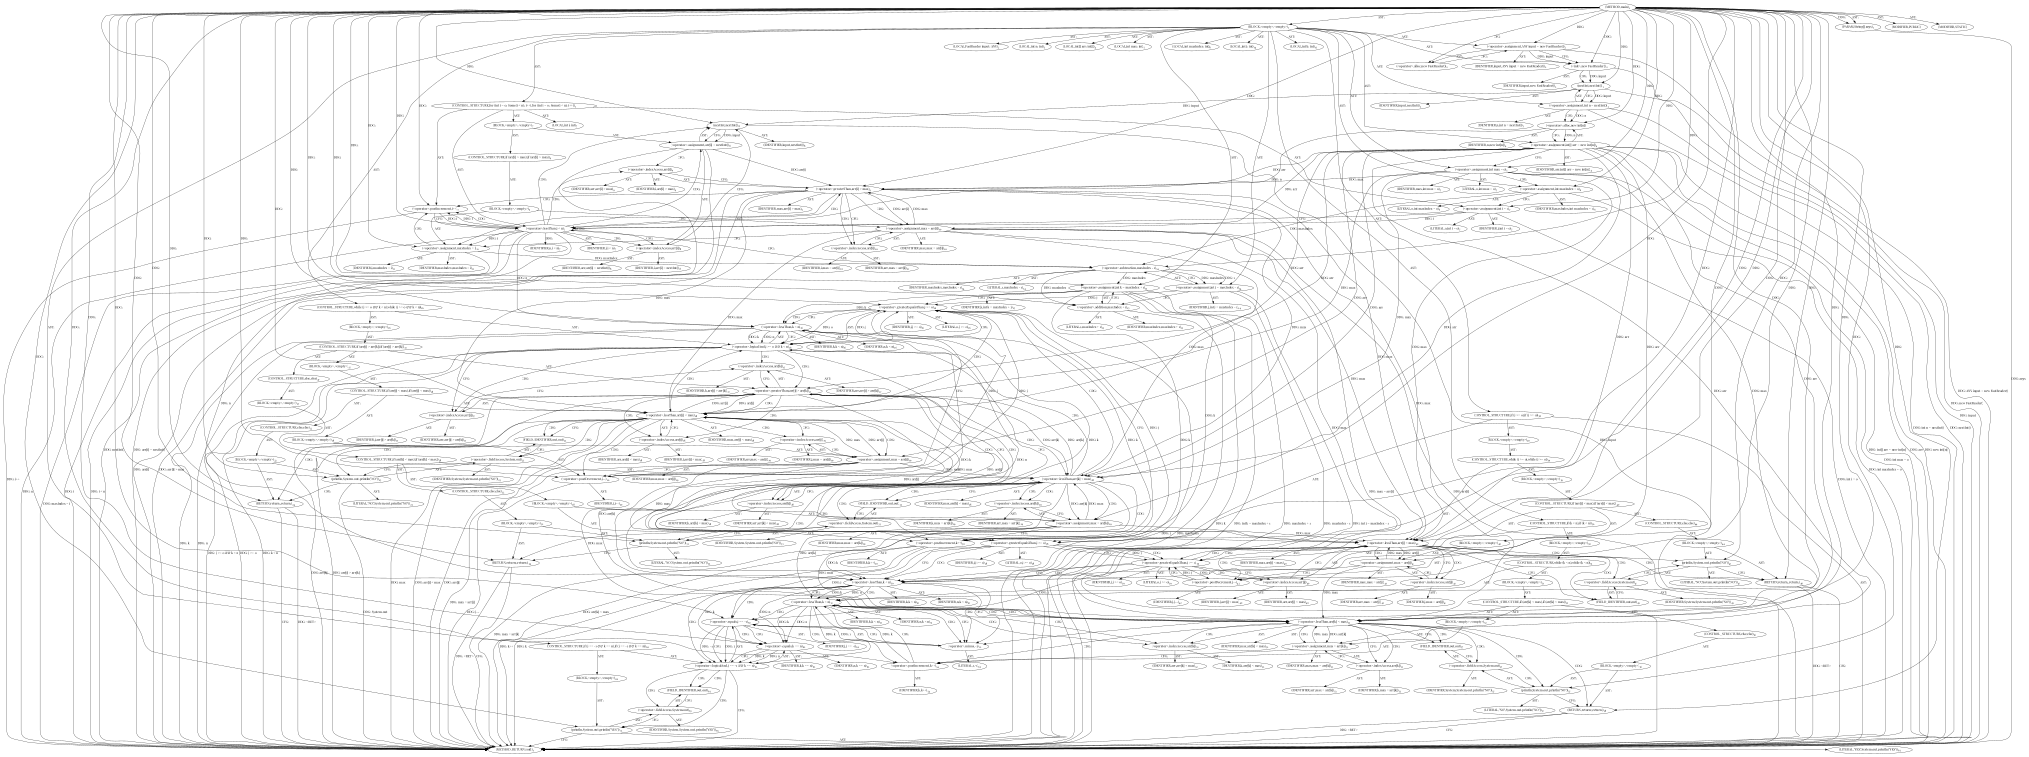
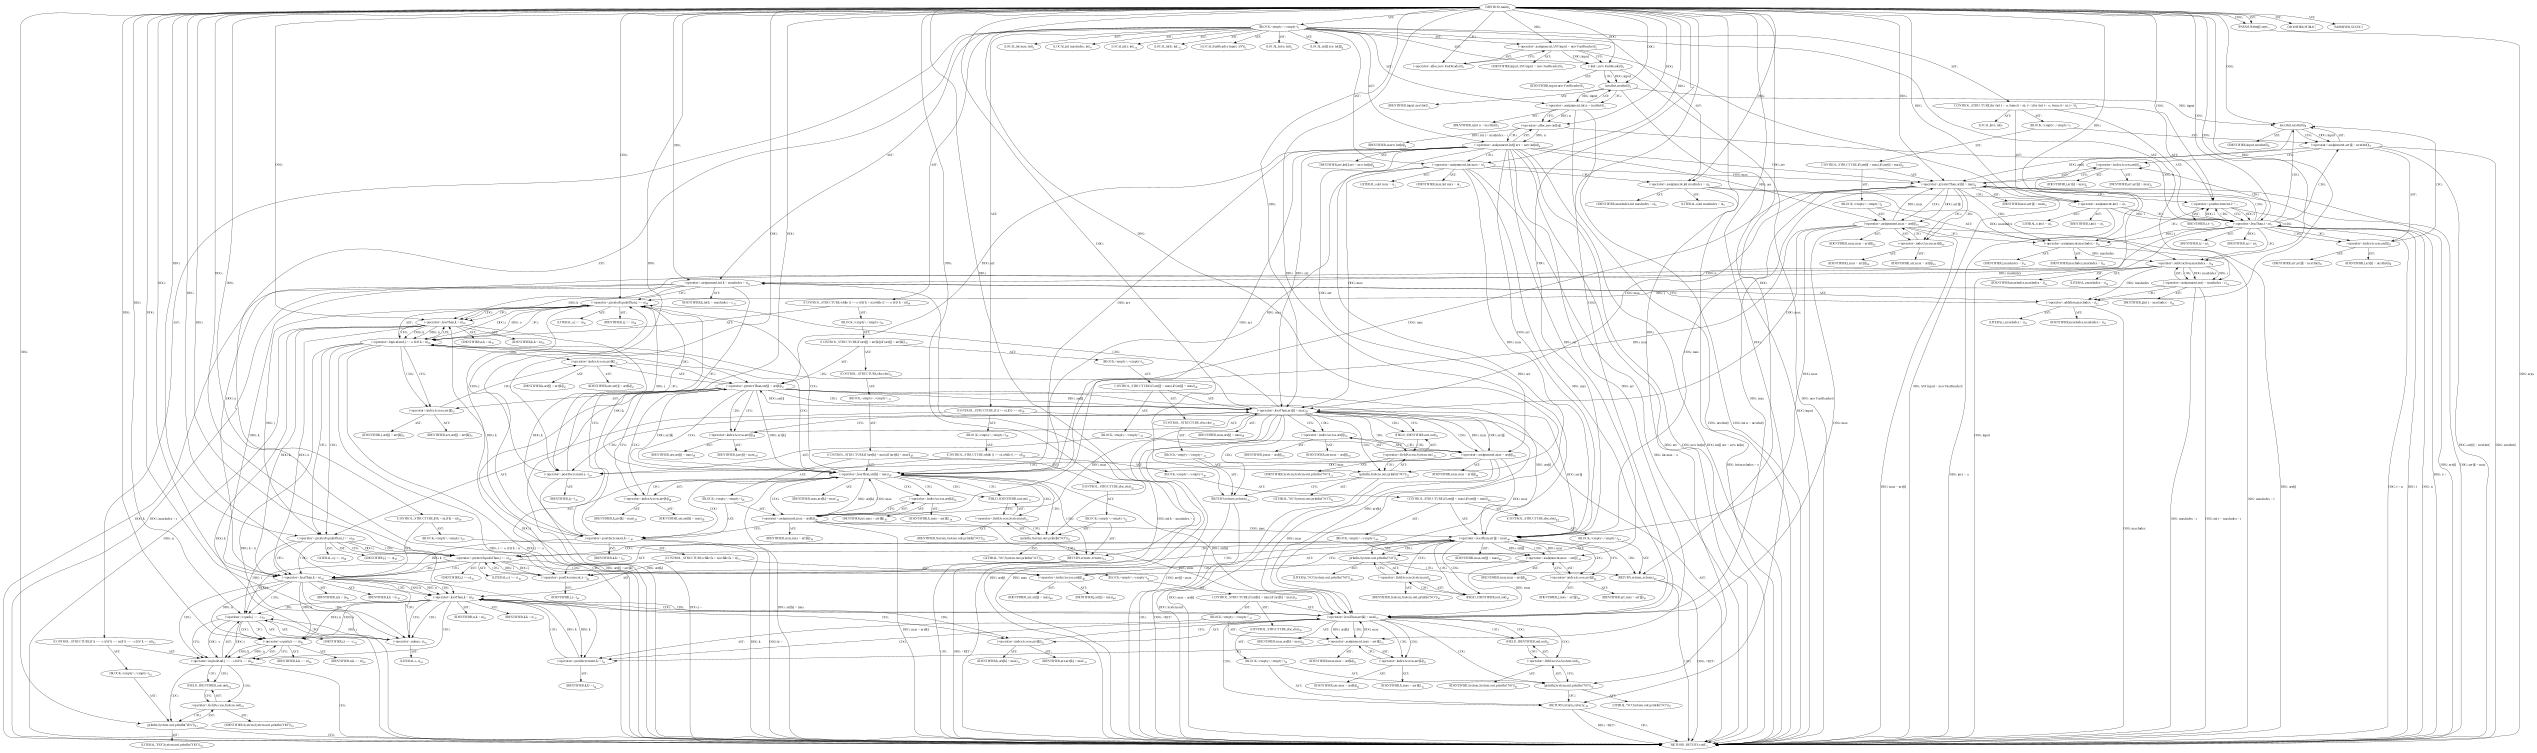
edge "(<operator>.alloc,new int[n])" -> "(IDENTIFIER,n,new int[n])": label "AST: " -> "DDG: int j = maxIndex - 1"
edge "(CONTROL_STRUCTURE,if (arr[i] > max),if (arr[i] > max))" -> "(<operator>.greaterThan,arr[i] > max)": added, label "AST:"
node "(IDENTIFIER,i,i++)": added
